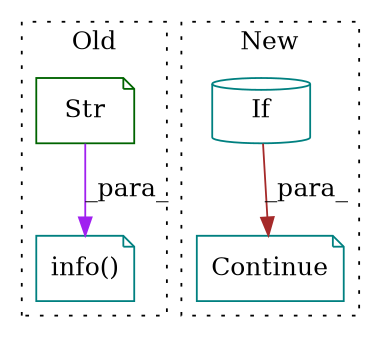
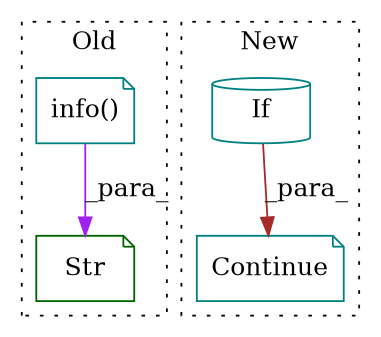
edge "Str" -> "info()": reversed
